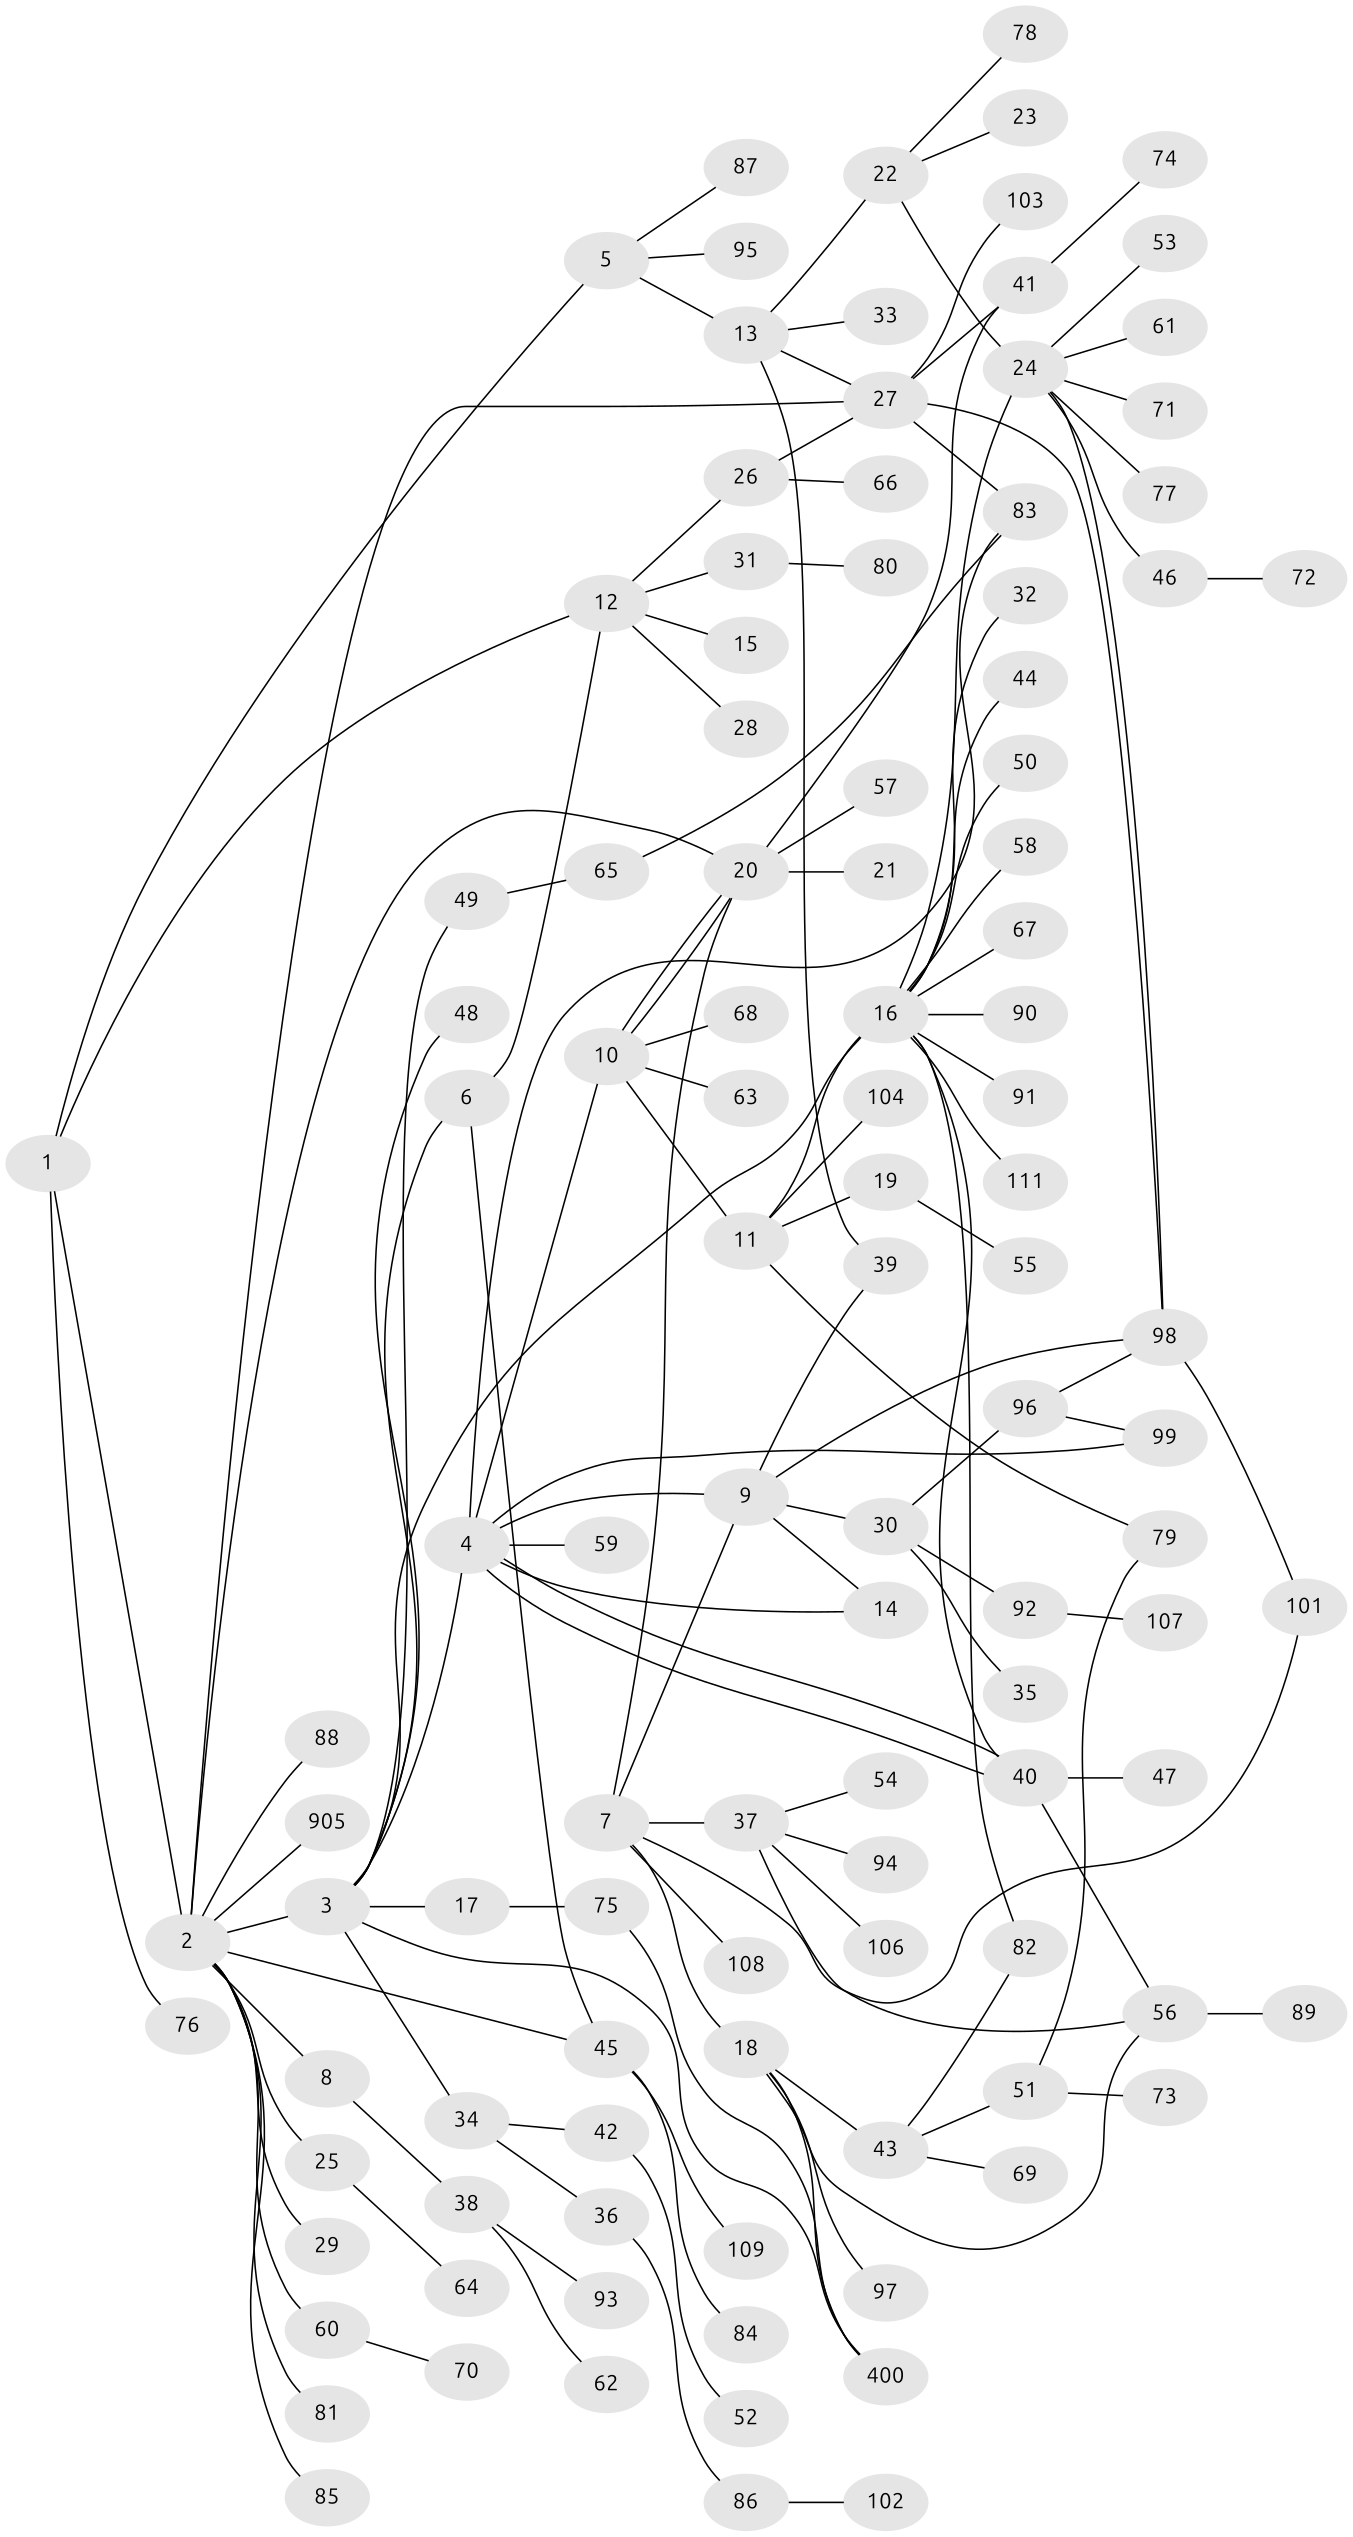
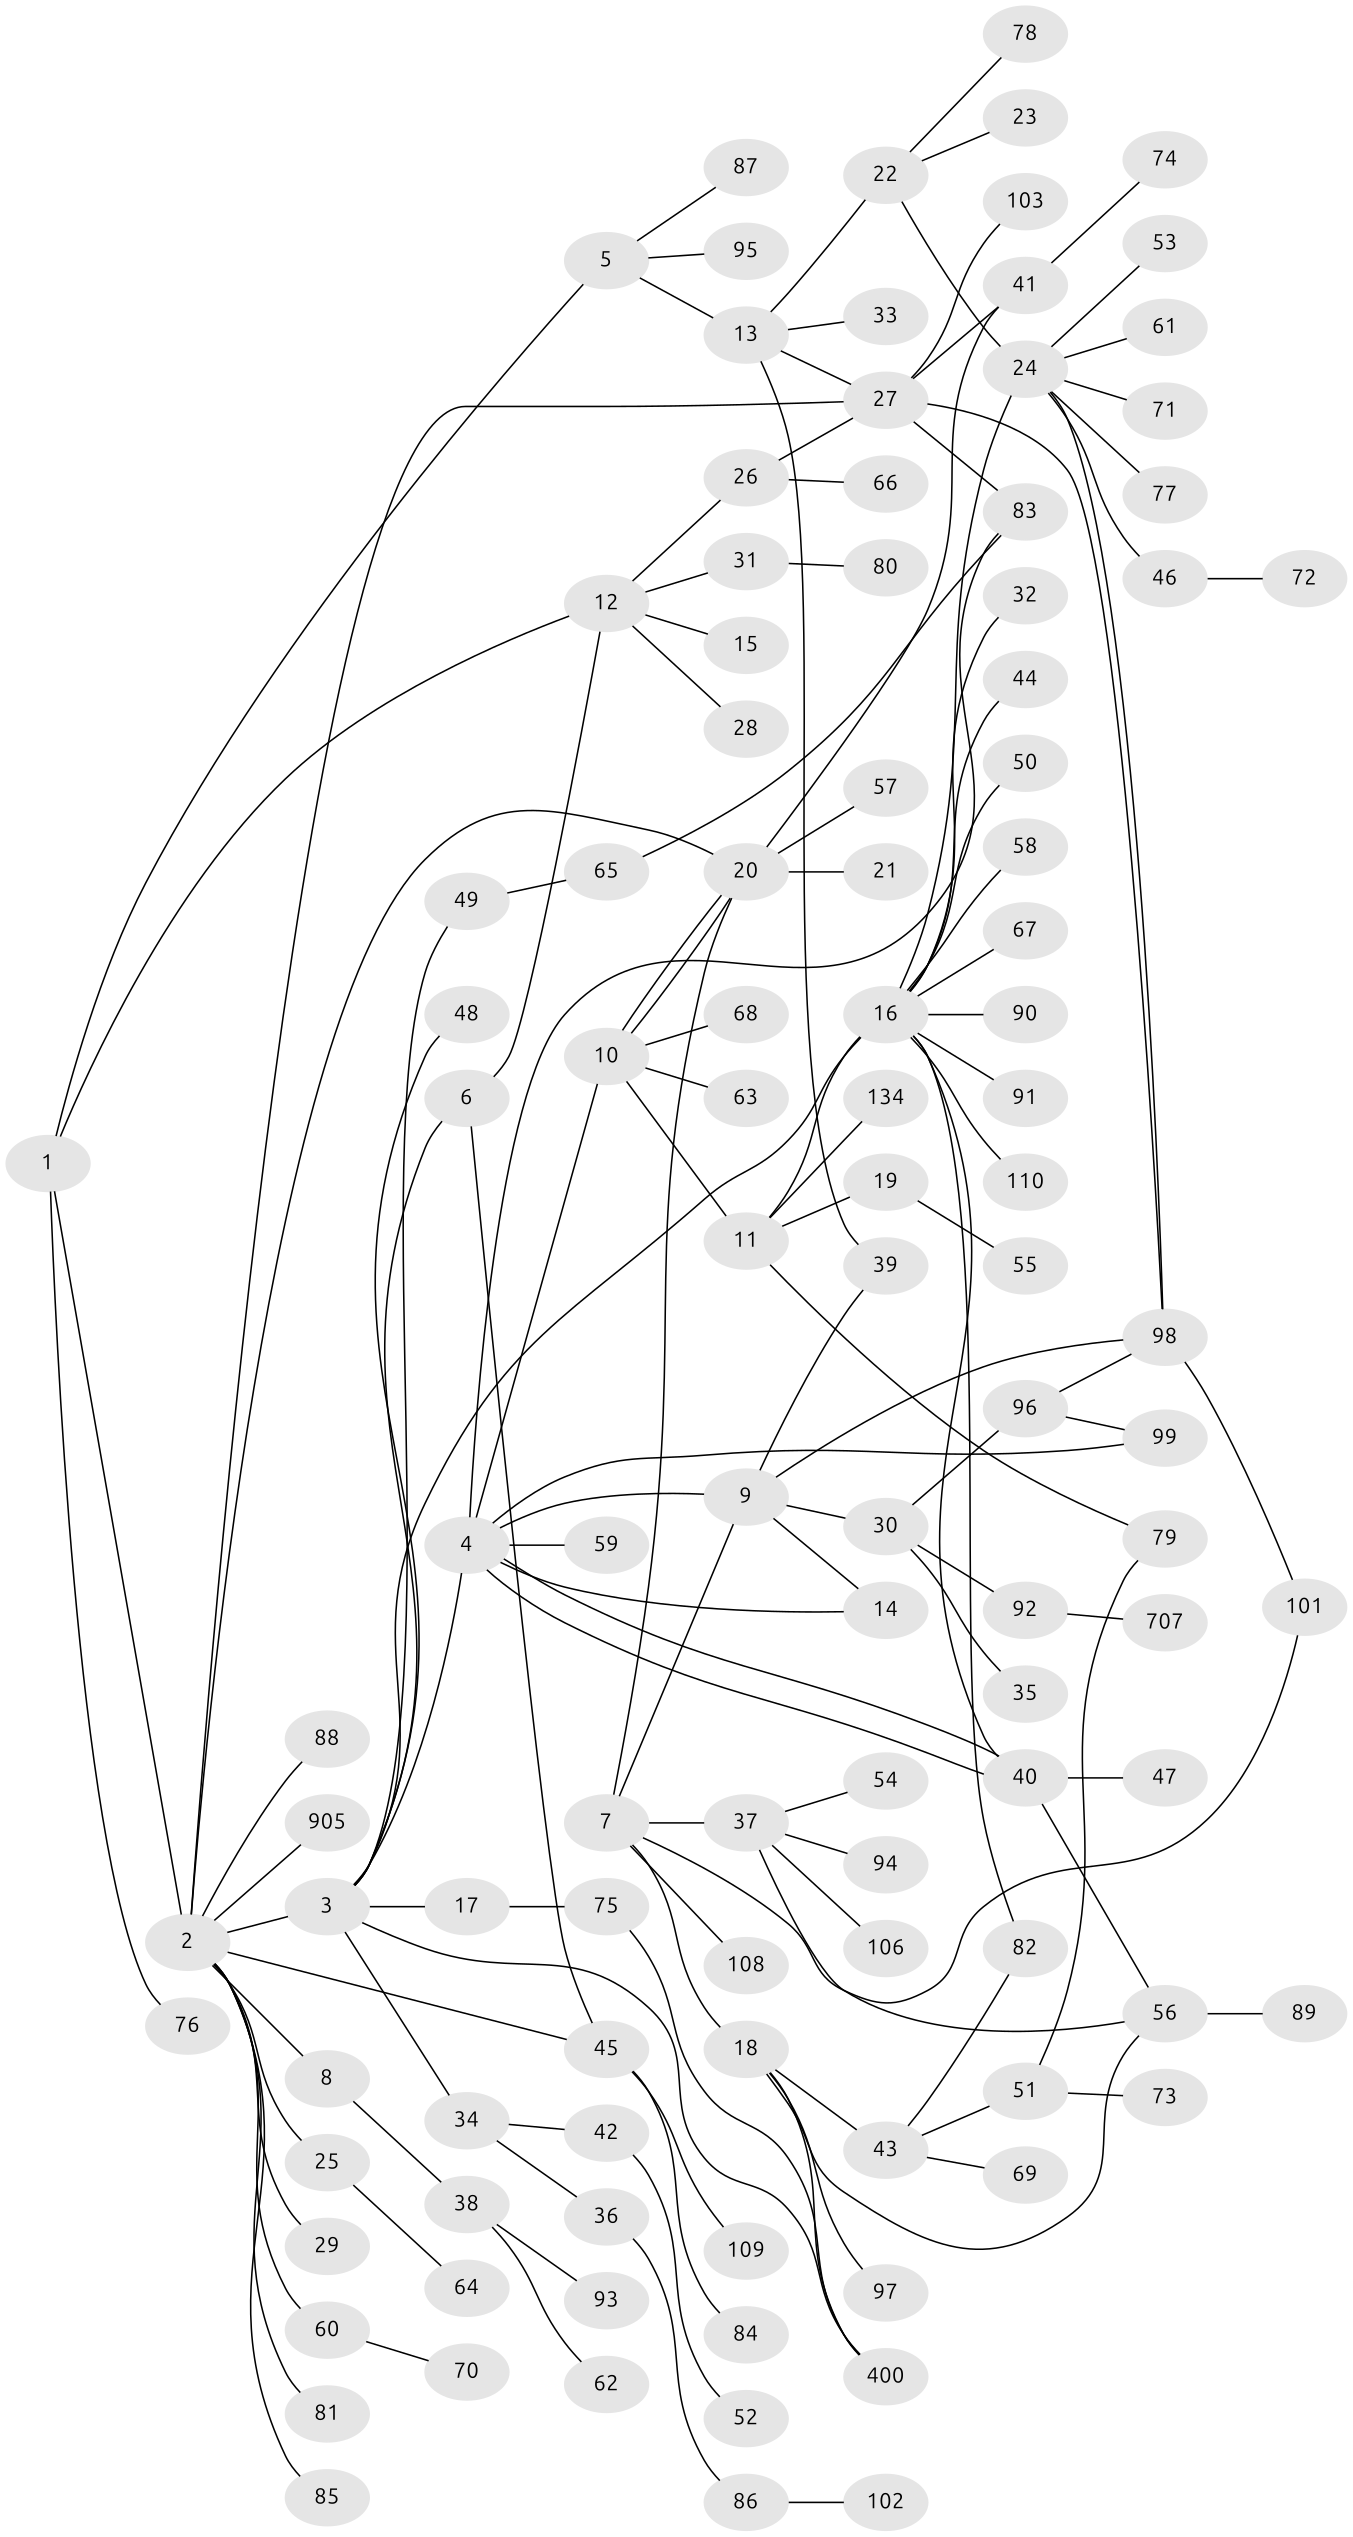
node "104": label "104" -> "134"
node "111": label "111" -> "110"
node "107": label "107" -> "707"
